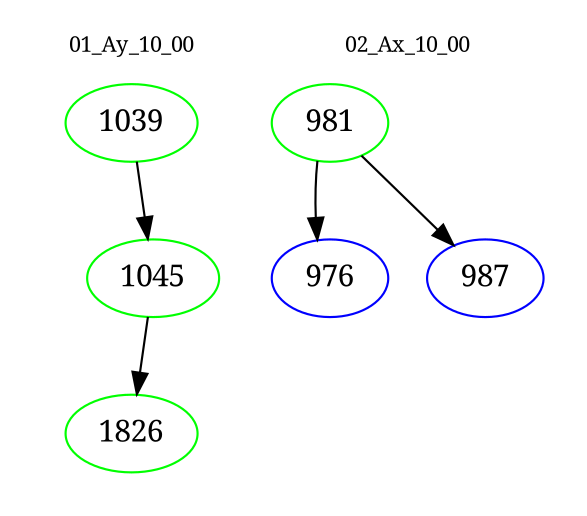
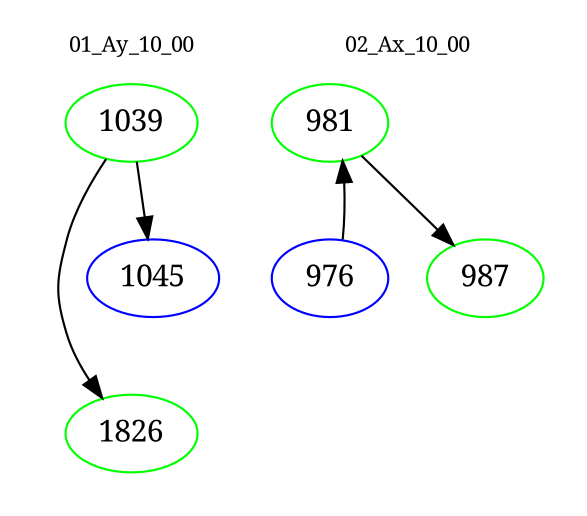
edge "981" -> "976": reversed
node "1045": color green -> blue
node "987": color blue -> green
edge "1045" -> "1826": now "1039" -> "1826"
